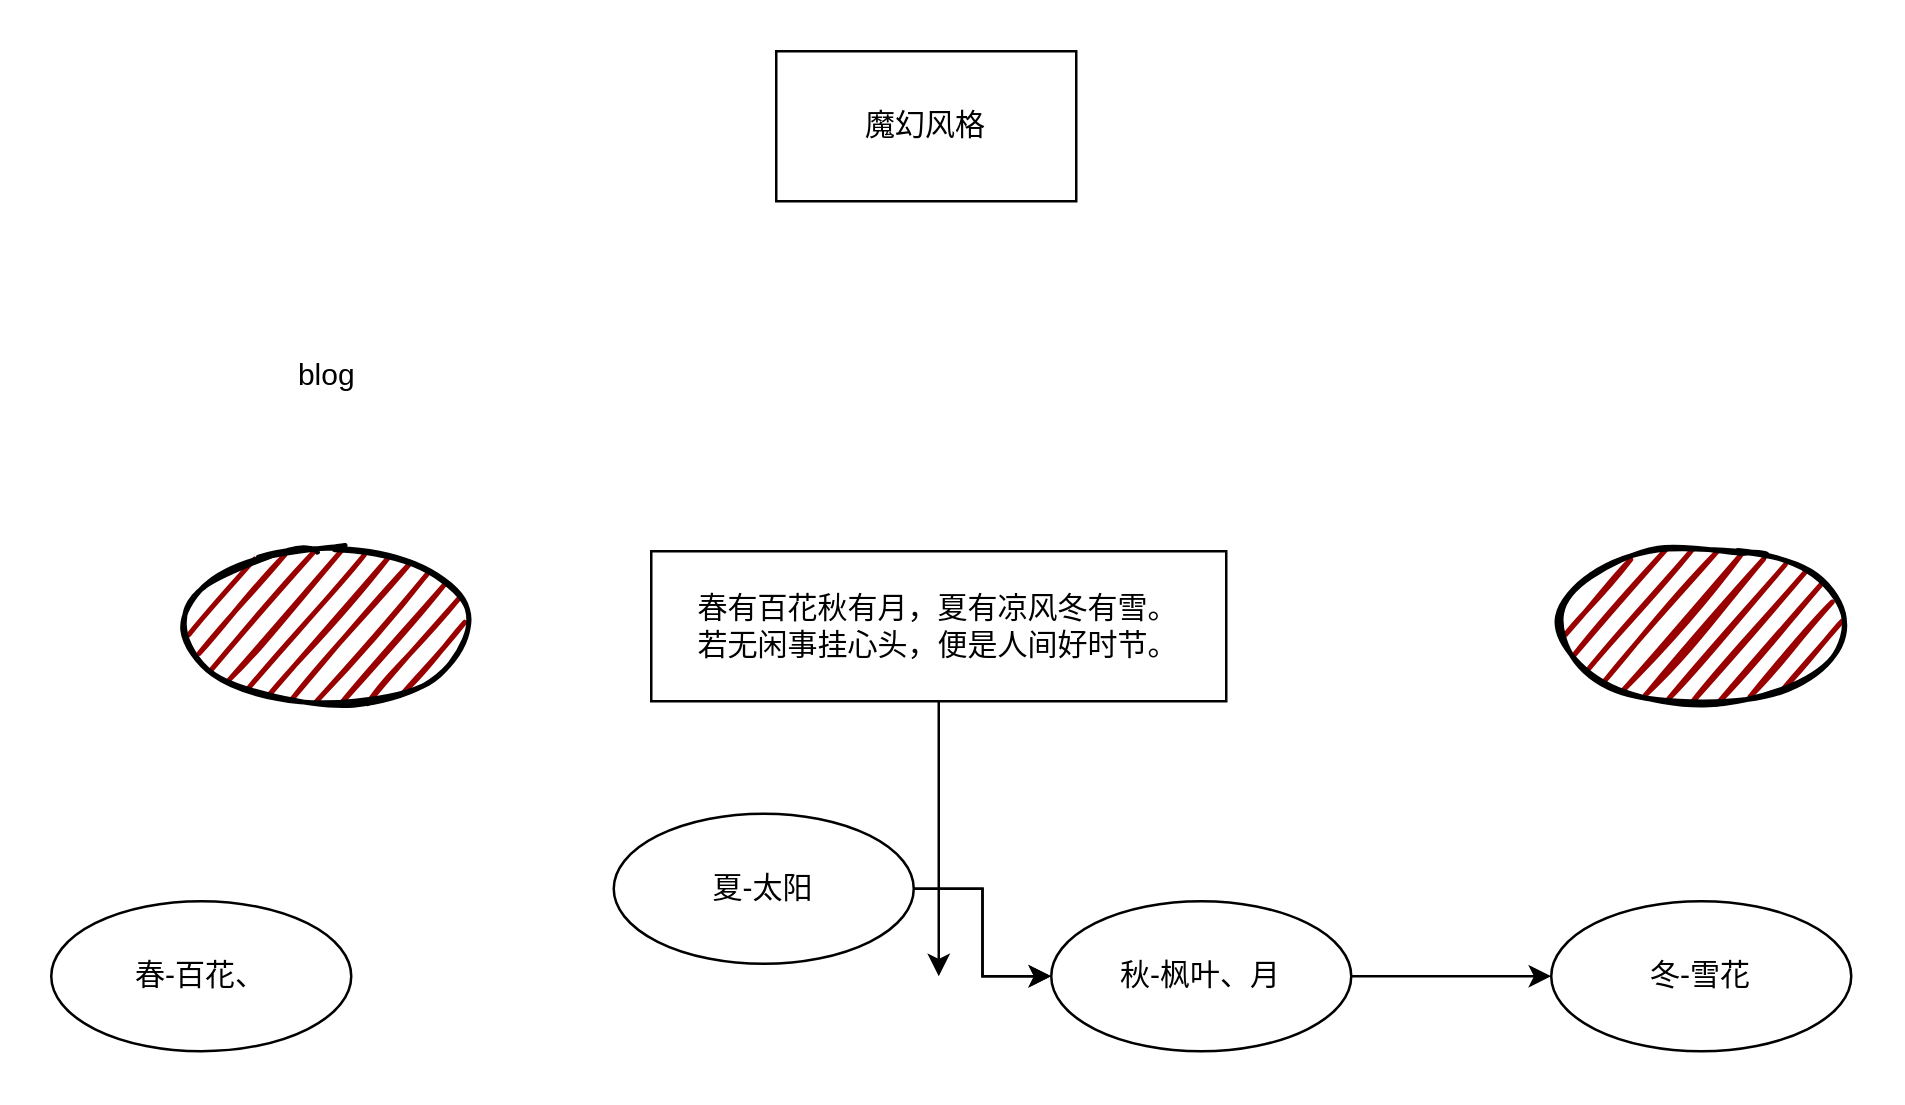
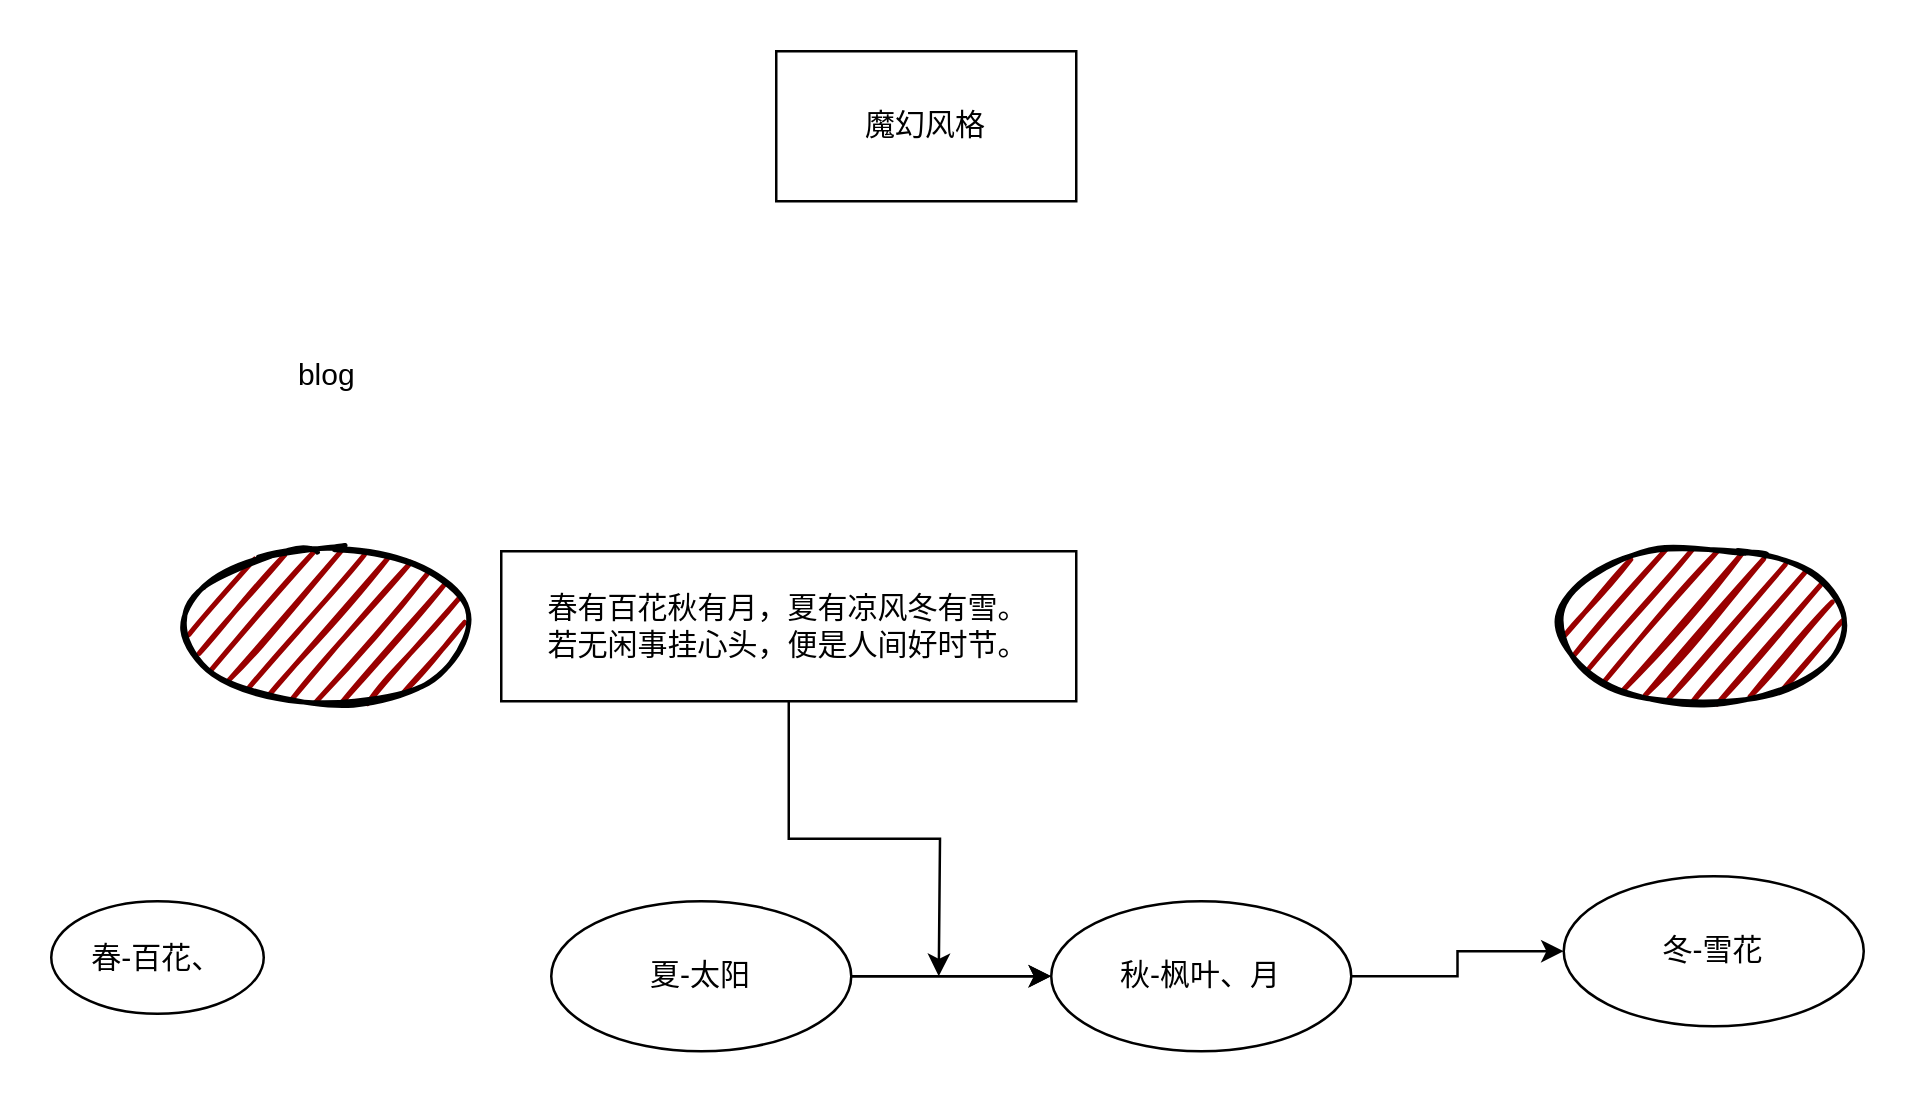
node "春有百花秋有月，夏有凉风冬有雪。 若无闲事挂心头，便是人间好时节。": moved (939, 626) -> (789, 626)
node "夏-太阳": moved (764, 889) -> (701, 976)
node "春-百花、": size 300x150 -> 213x113
node "冬-雪花": moved (1701, 976) -> (1714, 951)
